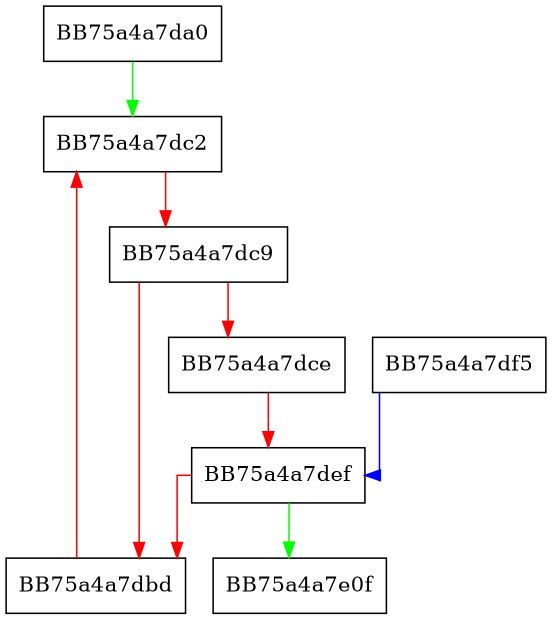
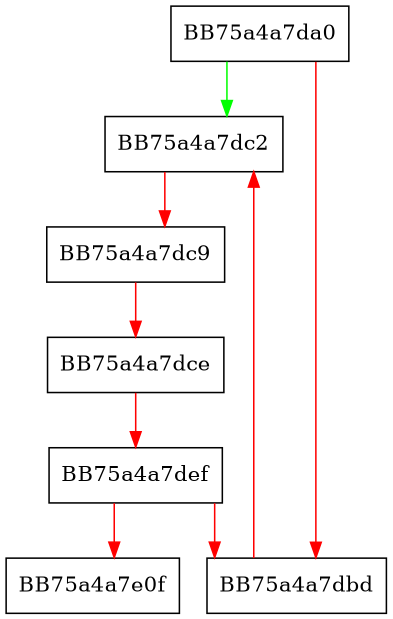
node "BB75a4a7df5": removed
edge "BB75a4a7dc9" -> "BB75a4a7dbd": now "BB75a4a7da0" -> "BB75a4a7dbd"
edge "BB75a4a7def" -> "BB75a4a7e0f": color green -> red
